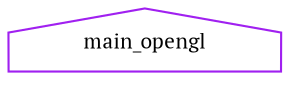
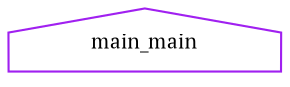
node "main_opengl": label "main_opengl" -> "main_main"
